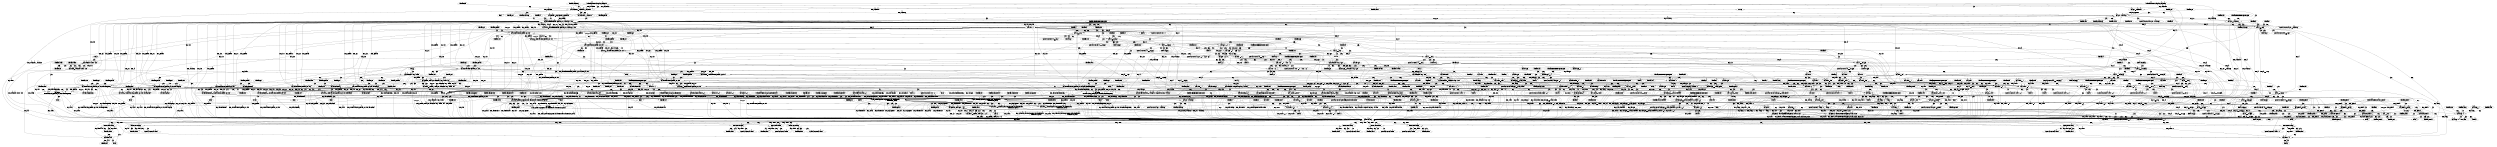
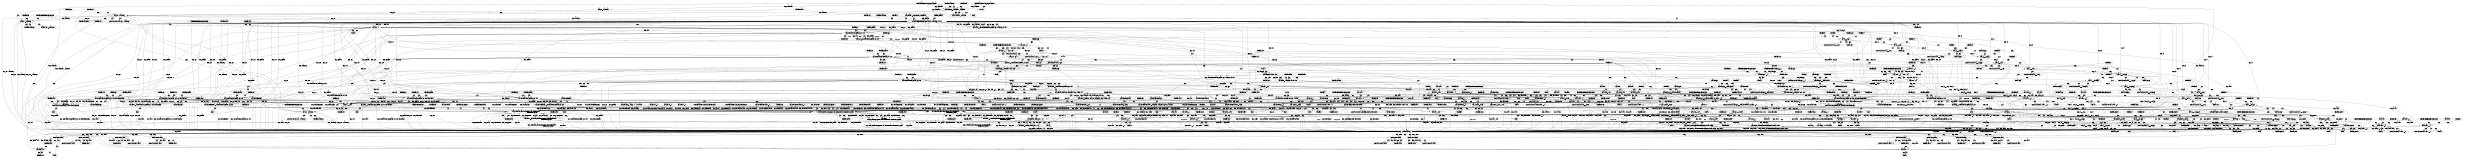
edge "(MethodParameterIn,long long track_size)" -> "(Call,track_start + track_size)": removed, label "DDG: track_size"
edge "(Call,pos = track_start)" -> "(Call,pos < track_stop)": label "DDG: m_pSegment" -> "DDG: pos"
node "(ControlStructure,if (pos != track_stop))": label "(ControlStructure,if (pos != track_stop))" -> "(Parse,if (pos != track_stop))"
node "(ControlStructure,if (size < 0))": removed
edge "(Call,id == 0x33C5)" -> "(Literal,0x33C5)": removed, label "CFG:"
edge "(Call,type <= 0)" -> "(Call,static_cast<long>(type))": label "DDG: type" -> "DDG: pos"
edge "(Call,num <= 0)" -> "(Call,static_cast<long>(num))": now "(Call,num <= 0)" -> "(Call,info.number = static_cast<long>(num))"
edge "(Call,id == 0x03)" -> "(Literal,0x03)": now "(ControlStructure,if (id == 0x03))" -> "(Literal,0x03)"
node "(Call,info.type = 0)": label "(Call,info.type = 0)" -> "(ParseElementHeader,info.type = 0)"
edge "(Call,static_cast<size_t>(size))" -> "(Call,pos += size)": added, label "DDG: size"
edge "(Call,id == 0x02B59C)" -> "(Literal,0x02B59C)": added, label "CFG:"
edge "(Call,a.size = size)" -> "(Call,info.settings = a)": now "(Call,info.type == Track::kMetadata && e.start >= 0)" -> "(Call,info.settings = a)"
edge "(Call,info.type == Track::kVideo)" -> "(ControlStructure,if (info.type == Track::kVideo))": label "DDG: lacing" -> "AST: "
edge "(Identifier,Track::kVideo)" -> "(Call,info.type == Track::kVideo)": removed, label "AST:"
edge "(Call,a.start = -1)" -> "(Call,a.start < 0)": removed, label "DDG: a.start"
node "(Call,buf.defaultDuration = 0)": label "(Call,buf.defaultDuration = 0)" -> "(Call,info.defaultDuration = 0)"
node "(Identifier,Track::kAudio)": label "(Identifier,Track::kAudio)" -> "(Identifier,Track::size)"
edge "(Call,buf == NULL)" -> "(Call,e.start = start)": now "(Call,buf == NULL)" -> "(Call,info.codecPrivate = NULL)"
edge "(Call,lacing < 0)" -> "(Call,lacing > 1)": now "(Call,lacing < 0)" -> "(ControlStructure,while (pos_ != pos_end))"
edge "(Call,pos_ = start)" -> "(Call,pos_ != pos_end)": reversed
node "(Call,info.defaultDuration)": added
edge "(Call,pReader->Read(pos, static_cast<long>(buflen), buf))" -> "(Call,info.codecPrivate = buf)": added, label "DDG: buf"
node "(Call,info.lacing = (lacing > 0) ? true : false)": added
node "(Call,info.codecNameAsUTF8)": added
node "(Literal,0x1C)": added
node "(ControlStructure,if ((lacing < 0) || (lacing > 1)))": removed
edge "(Call,lacing > 1)" -> "(Call,lacing > 0)": removed, label "DDG: lacing"
edge "(AudioTrack,long)" -> "(Call,pos < track_stop)": reversed
